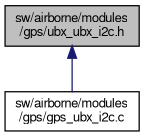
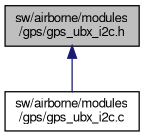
node "sw/airborne/modules /gps/ubx_ubx_i2c.h": label "sw/airborne/modules /gps/ubx_ubx_i2c.h" -> "sw/airborne/modules /gps/gps_ubx_i2c.h"
